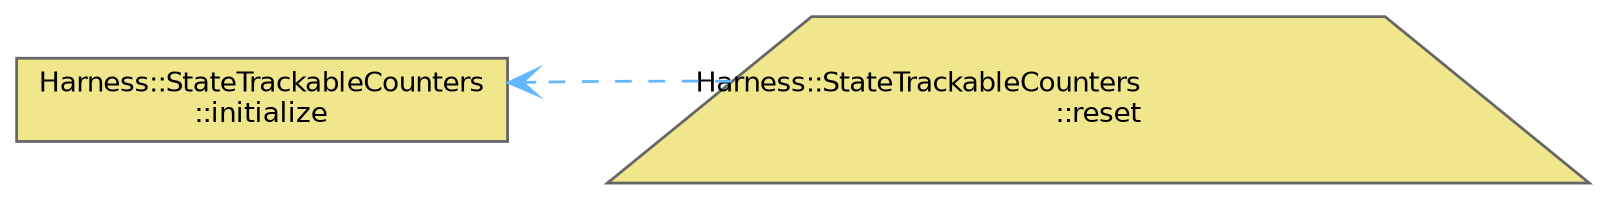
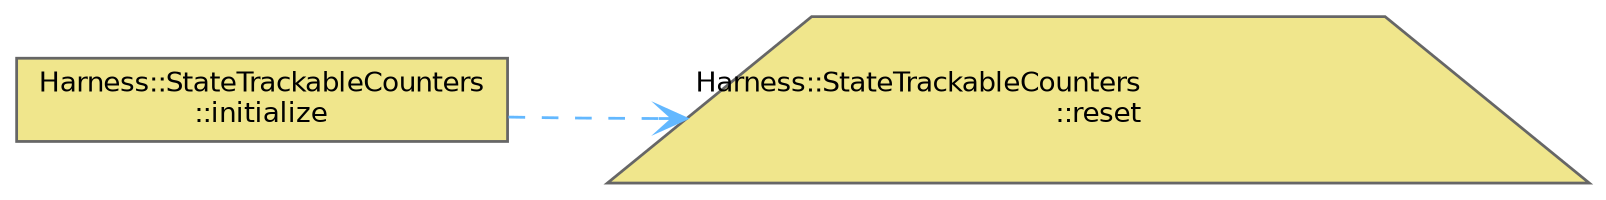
edge "Harness::StateTrackableCounters ::reset" -> "Harness::StateTrackableCounters ::initialize": reversed
